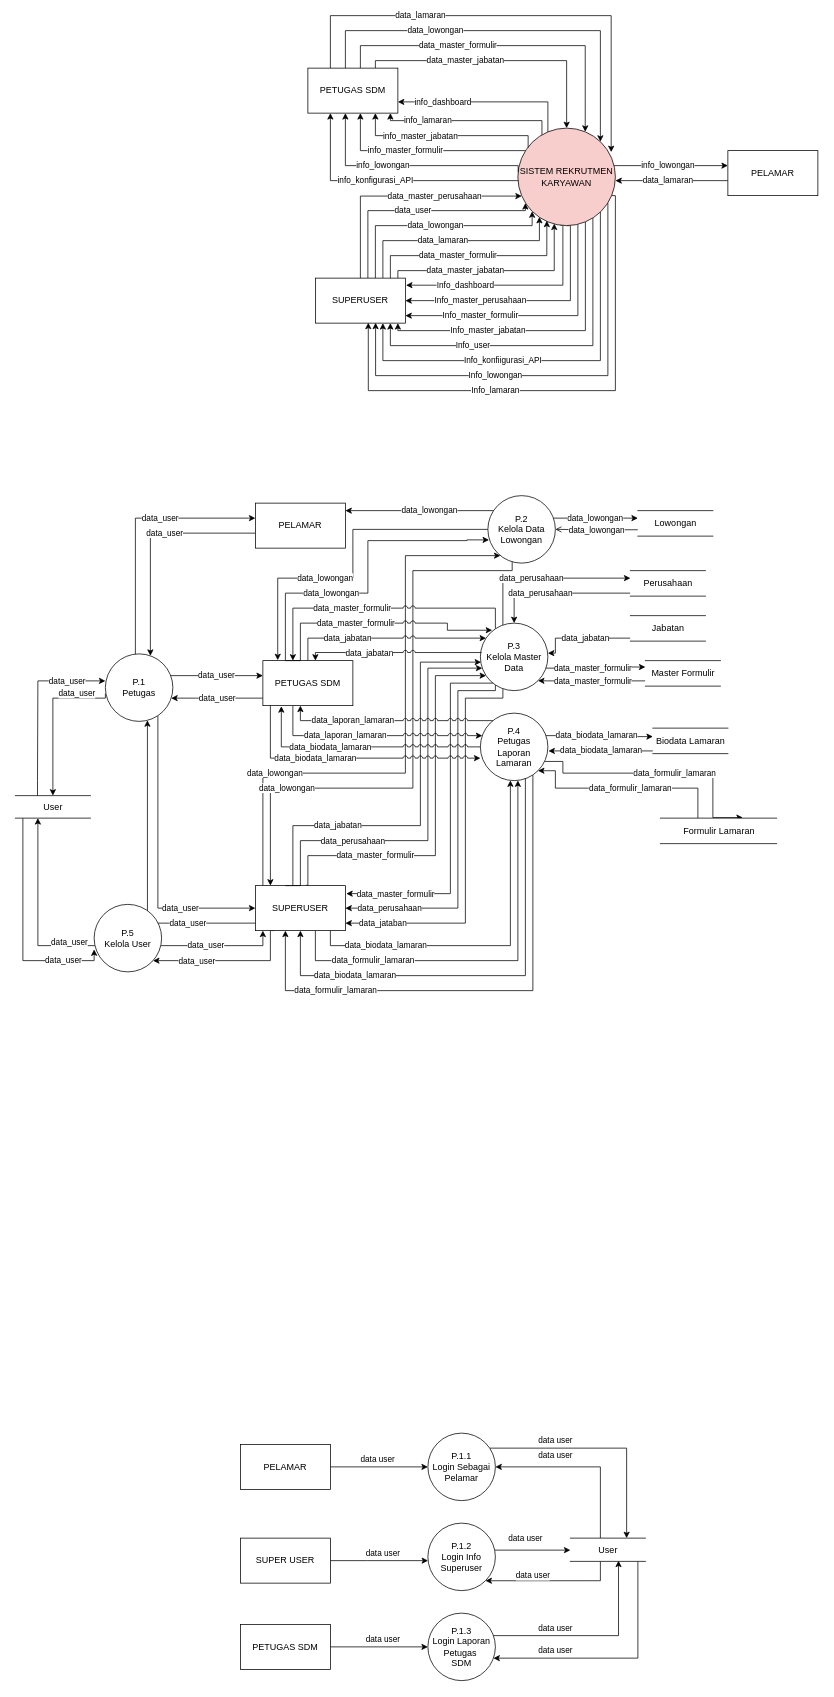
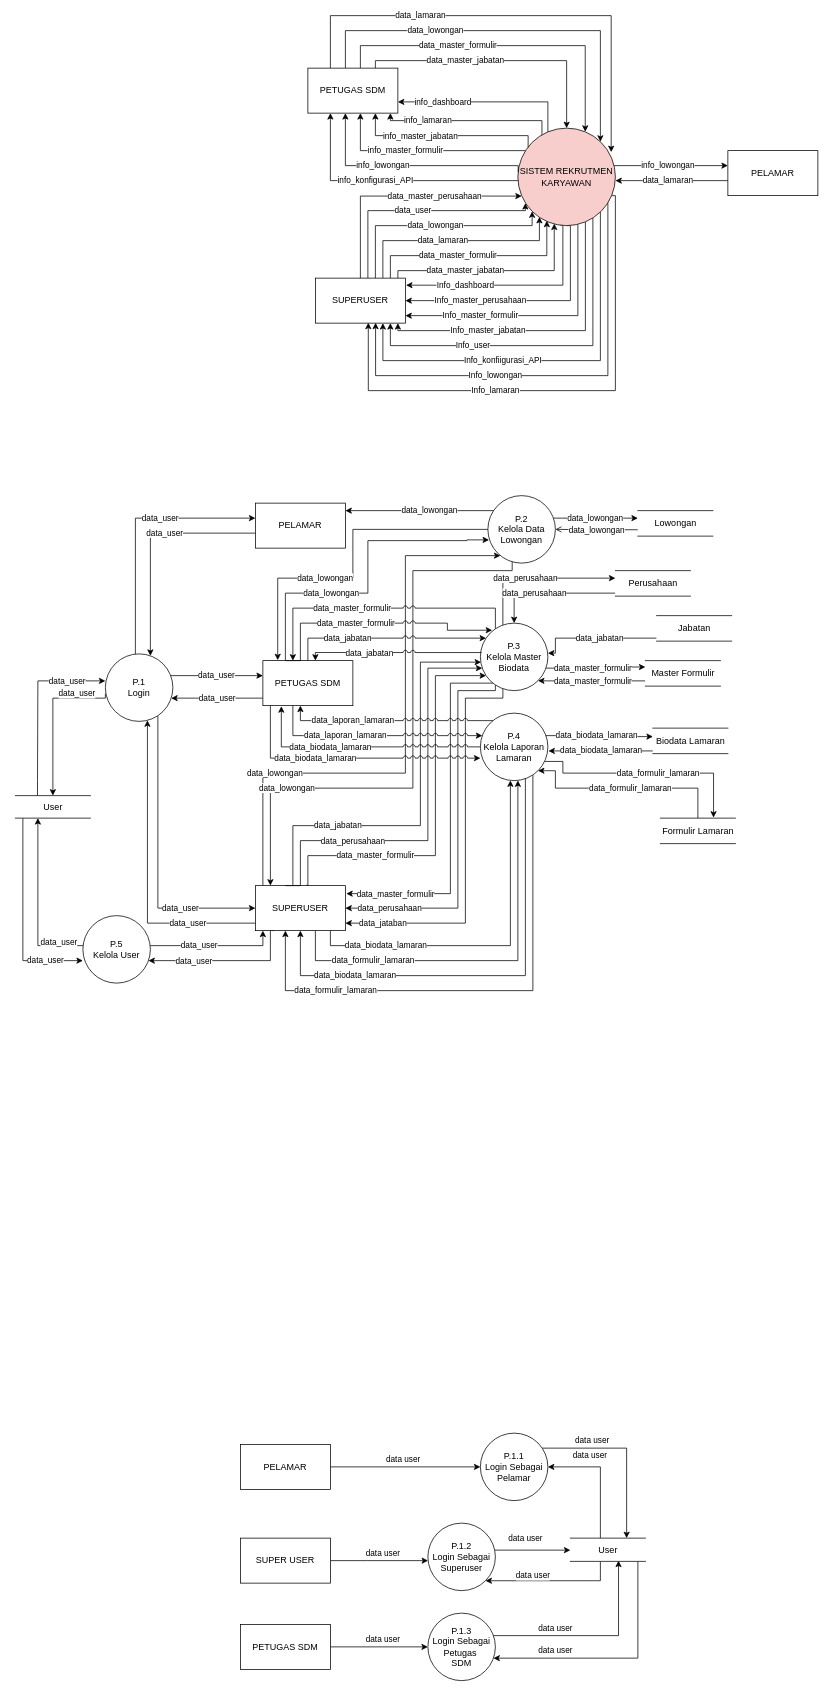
node "Perusahaan": moved (668, 583) -> (653, 583)
node "Jabatan": moved (668, 628) -> (694, 628)
node "P.3 Kelola Master Data": label "P.3 Kelola Master Data" -> "P.3 Kelola Master Biodata"
node "P.1 Petugas": label "P.1 Petugas" -> "P.1 Login"
node "P.4 Petugas Laporan Lamaran": label "P.4 Petugas Laporan Lamaran" -> "P.4 Kelola Laporan Lamaran"
node "Formulir Lamaran": size 116x26 -> 75x26
node "P.5 Kelola User": moved (128, 938) -> (117, 949)
node "P.1.1 Login Sebagai Pelamar": moved (462, 1467) -> (514, 1467)
node "P.1.2 Login Info Superuser": label "P.1.2 Login Info Superuser" -> "P.1.2 Login Sebagai Superuser"
node "P.1.3 Login Laporan Petugas SDM": label "P.1.3 Login Laporan Petugas SDM" -> "P.1.3 Login Sebagai Petugas SDM"
